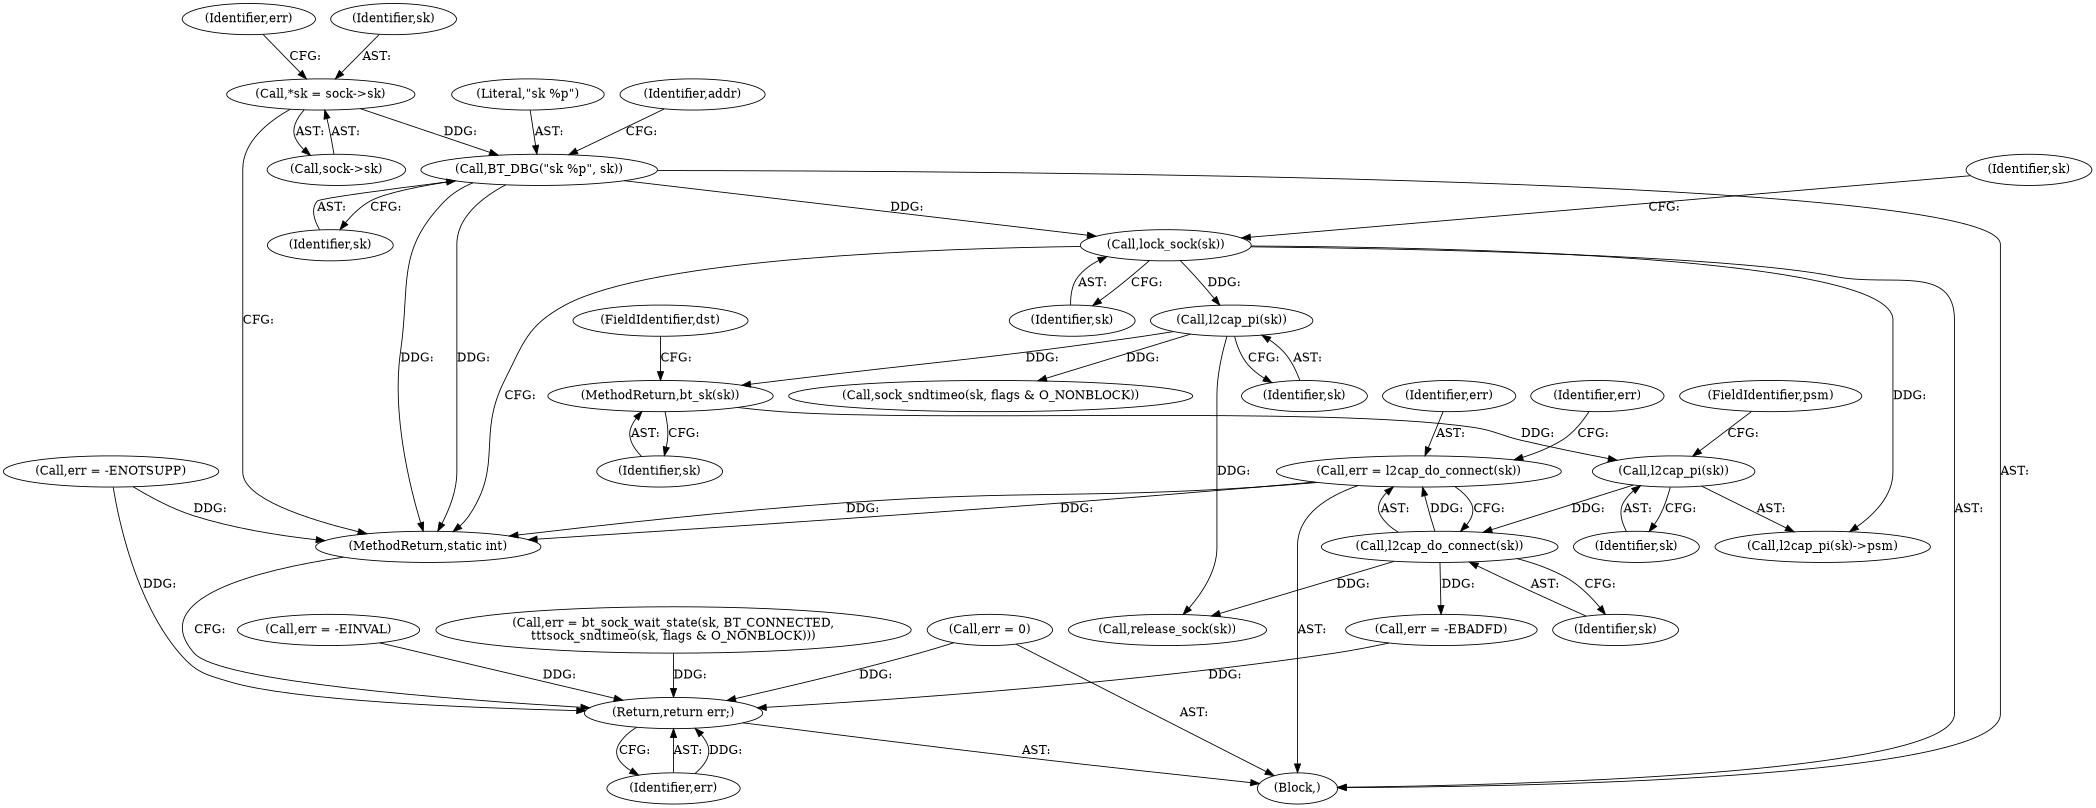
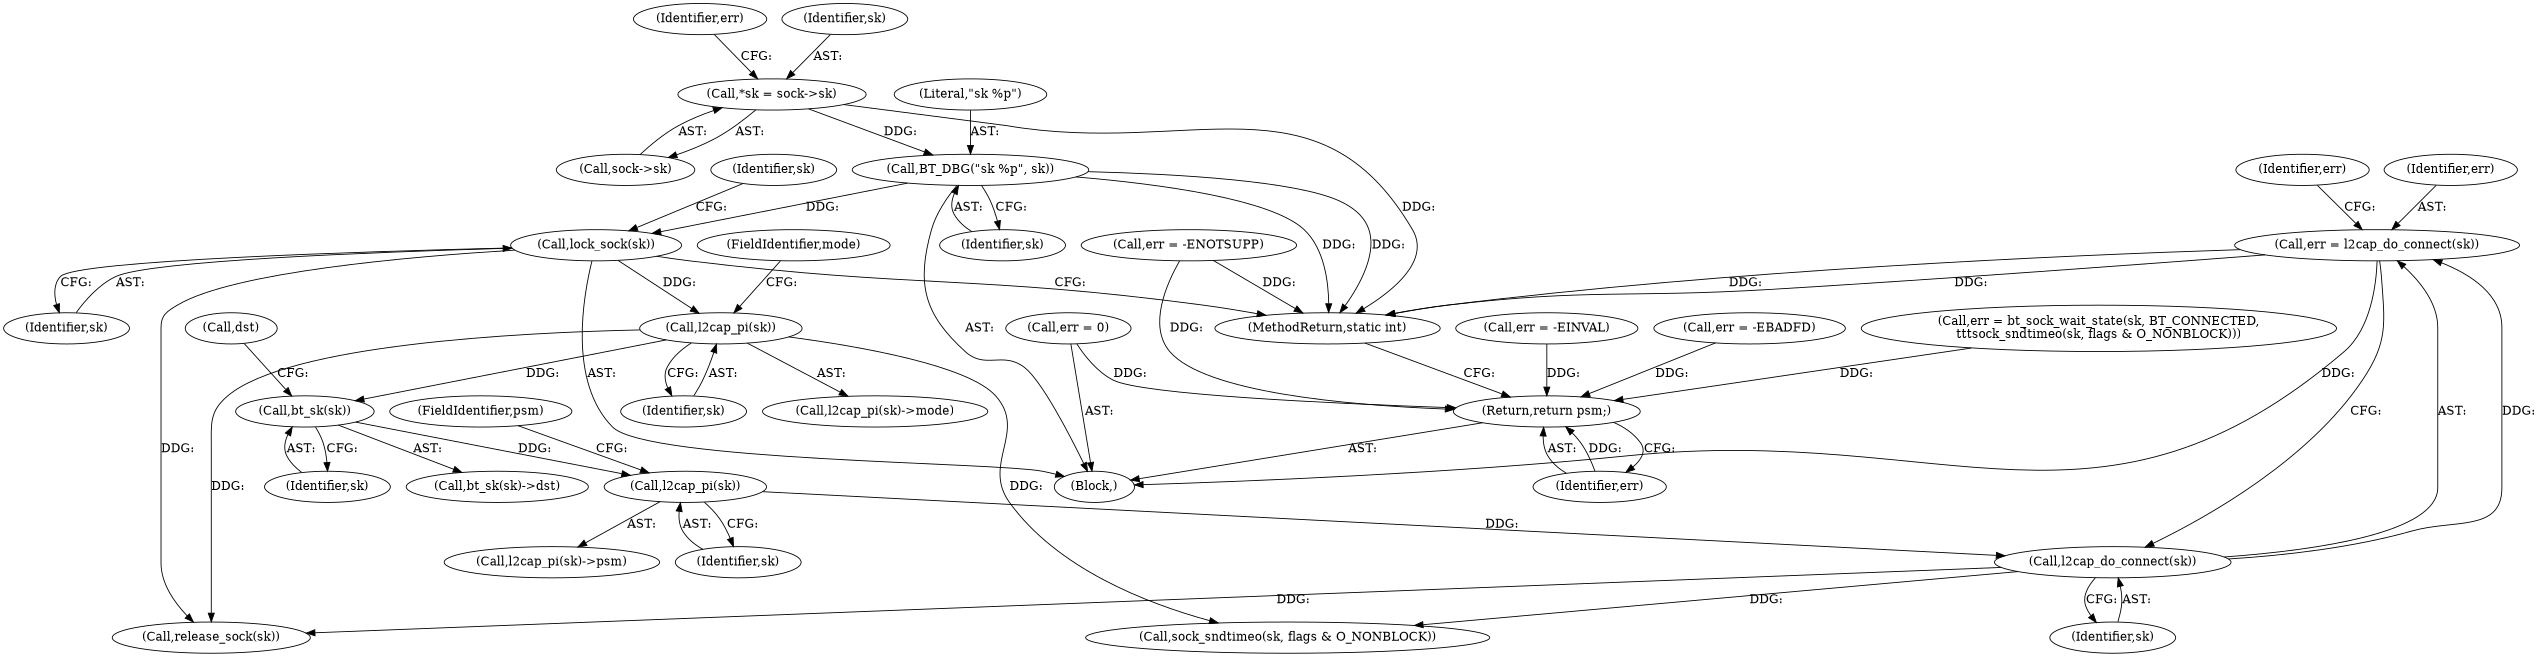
node "(Identifier,addr)": removed
node "(FieldIdentifier,mode)": added
edge "(Call,lock_sock(sk))" -> "(Call,l2cap_pi(sk)->psm)": now "(Call,lock_sock(sk))" -> "(Call,release_sock(sk))"
edge "(Call,*sk = sock->sk)" -> "(MethodReturn,static int)": label "CFG: " -> "DDG: "
node "(FieldIdentifier,dst)": label "(FieldIdentifier,dst)" -> "(Call,dst)"
node "(MethodReturn,bt_sk(sk))": label "(MethodReturn,bt_sk(sk))" -> "(Call,bt_sk(sk))"
node "(Call,l2cap_pi(sk)->mode)": added
node "(Call,bt_sk(sk)->dst)": added
edge "(Call,l2cap_do_connect(sk))" -> "(Call,err = -EBADFD)": now "(Call,l2cap_do_connect(sk))" -> "(Call,sock_sndtimeo(sk, flags & O_NONBLOCK))"
edge "(Call,err = l2cap_do_connect(sk))" -> "(Block,)": label "AST: " -> "DDG: "
node "(Return,return err;)": label "(Return,return err;)" -> "(Return,return psm;)"
